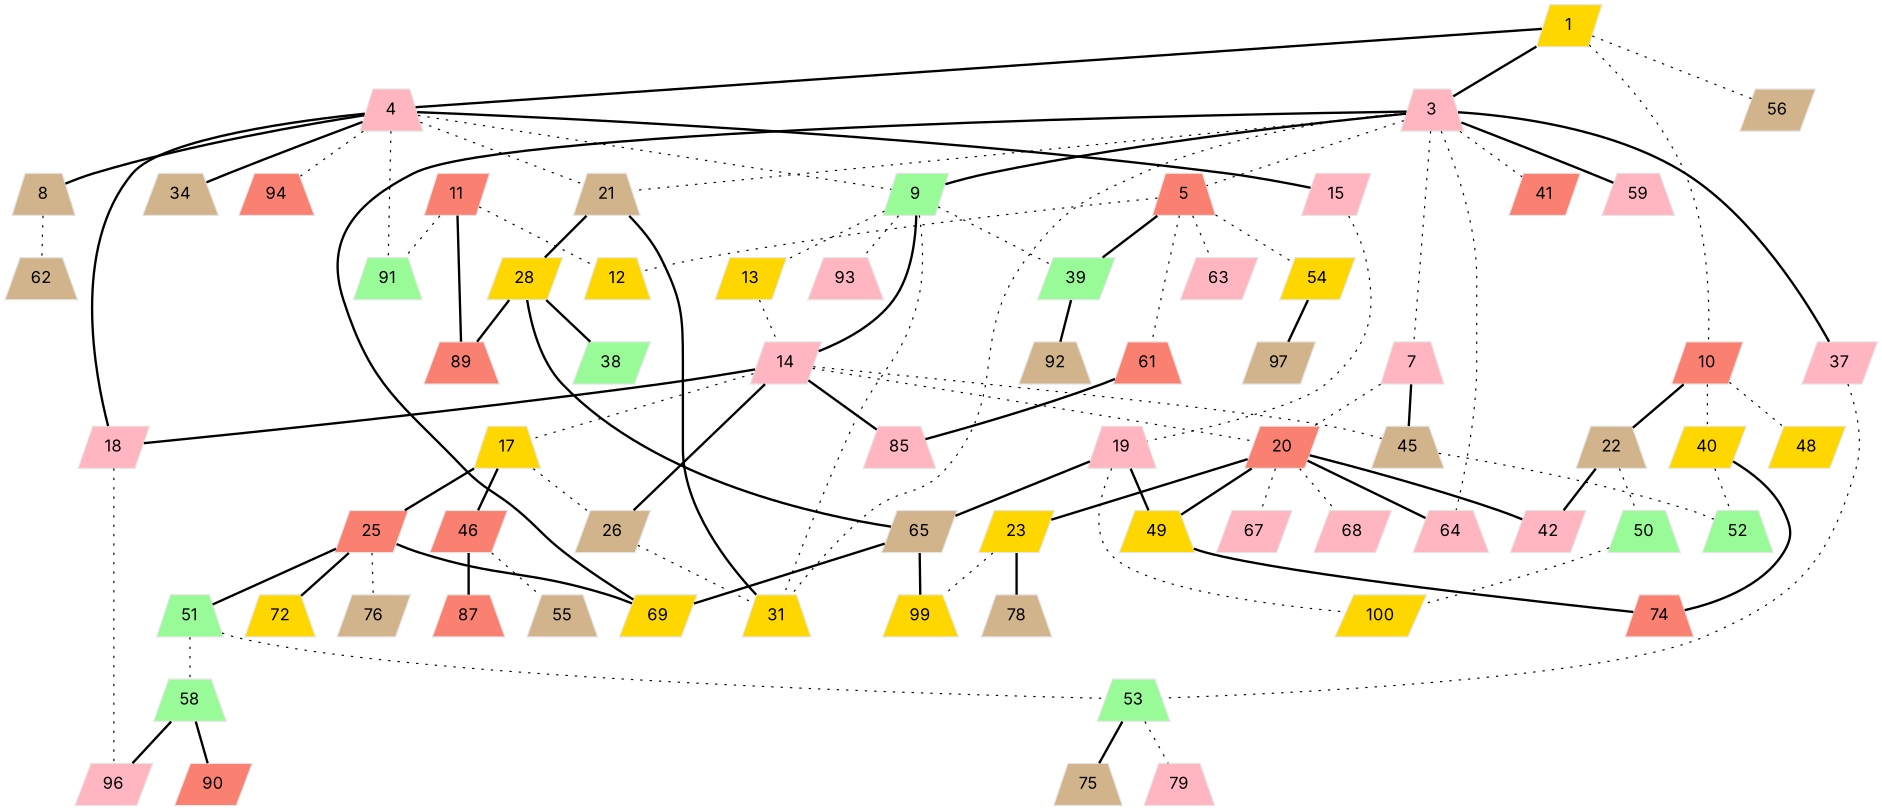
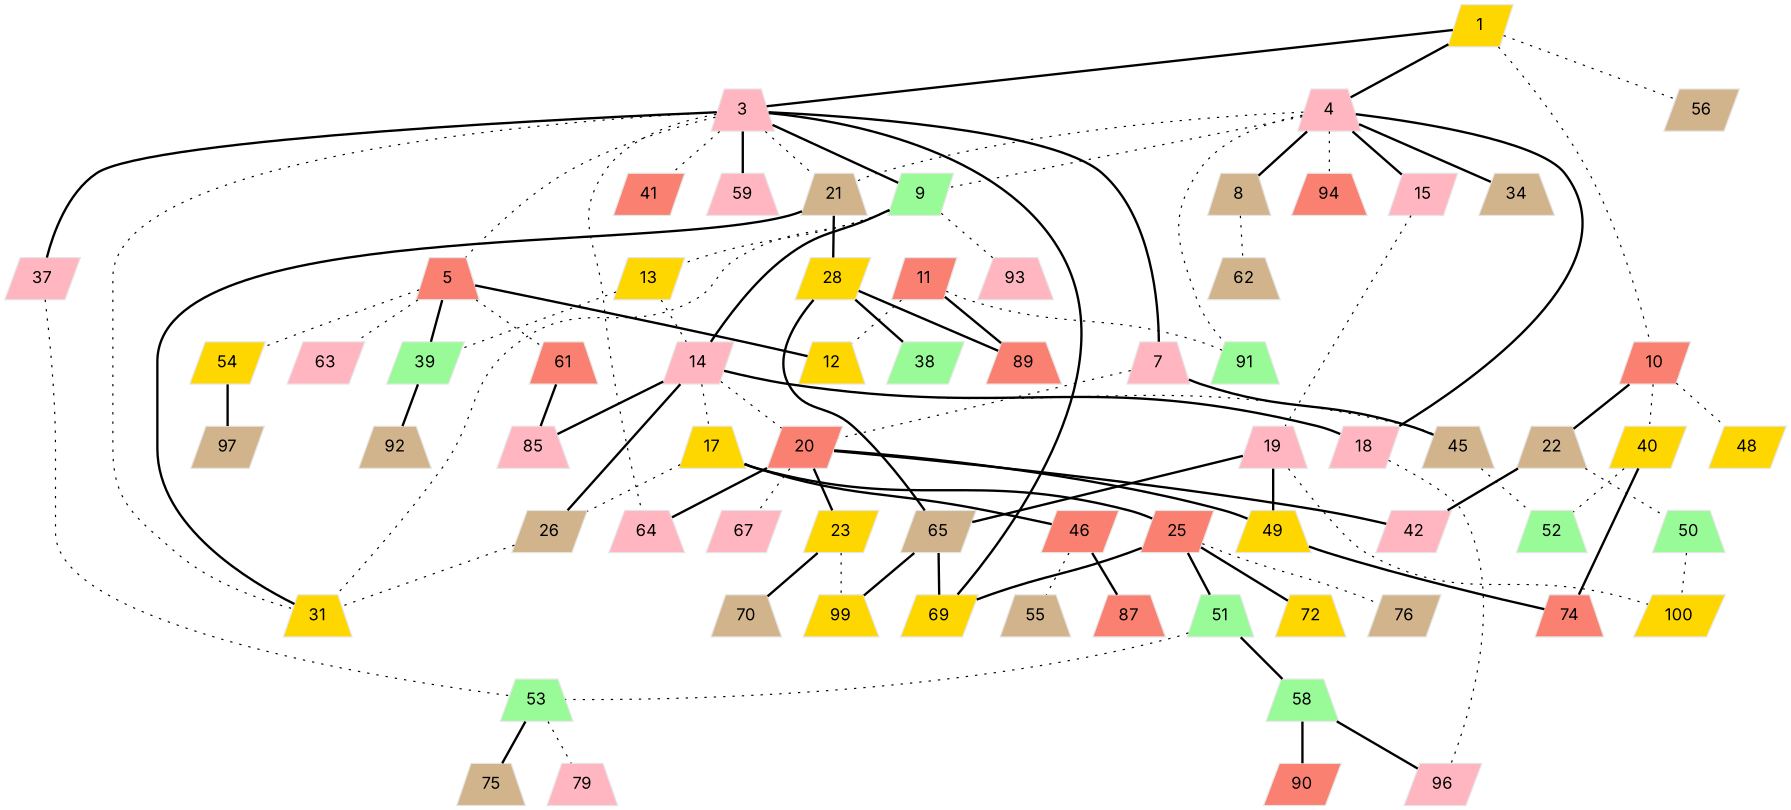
edge "5" -- "12": style dotted -> bold
edge "9" -- "39": now "13" -- "39"
edge "3" -- "7": style dotted -> bold
node "68": removed
node "78": label "78" -> "70"
edge "51" -- "58": style dotted -> bold
